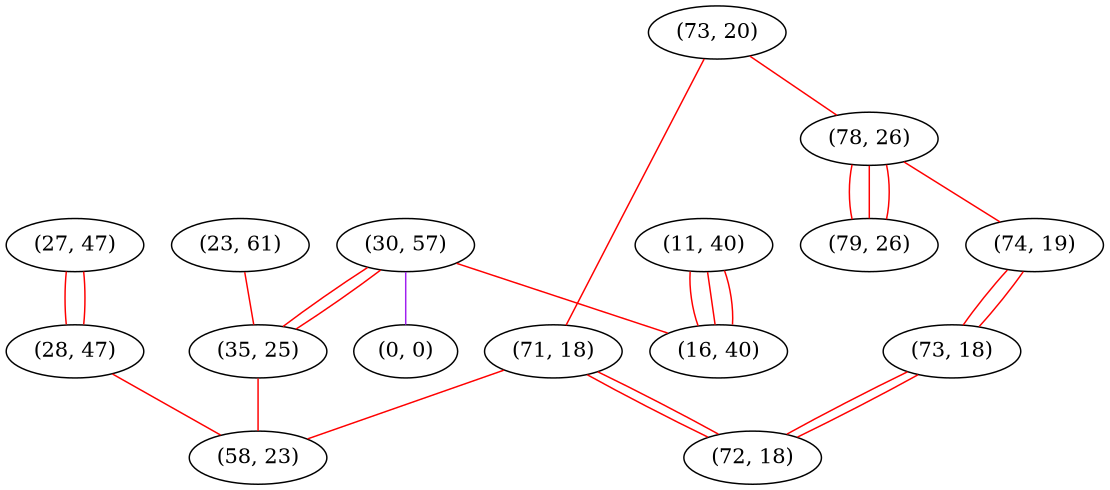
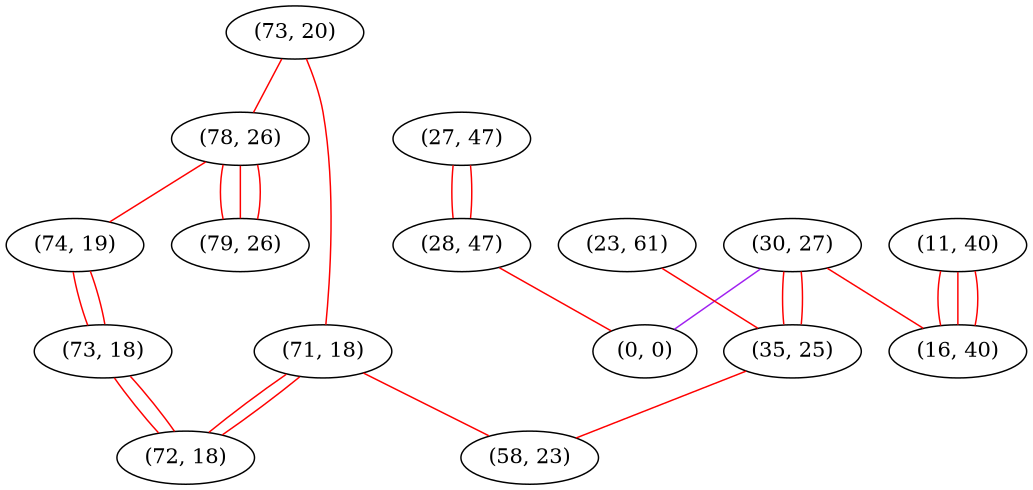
node "(30, 57)": label "(30, 57)" -> "(30, 27)"
edge "(28, 47)" -- "(58, 23)": now "(28, 47)" -- "(0, 0)"
